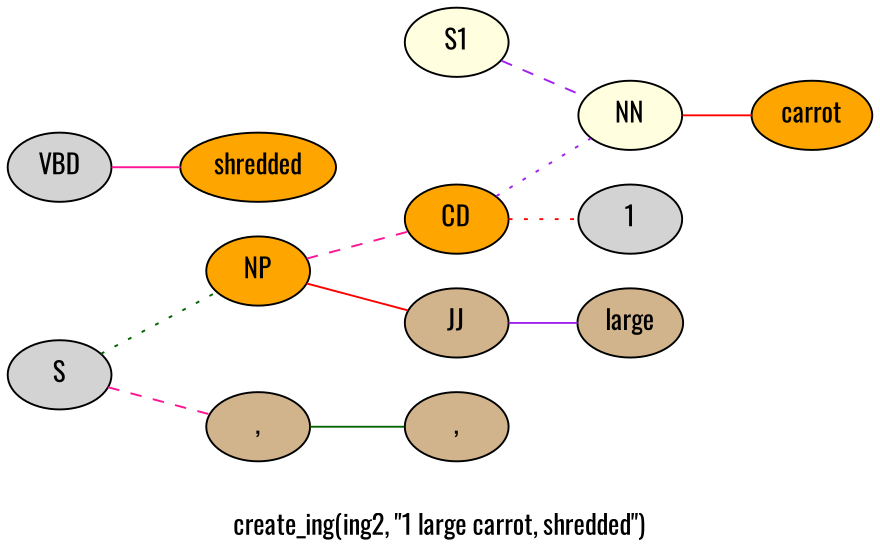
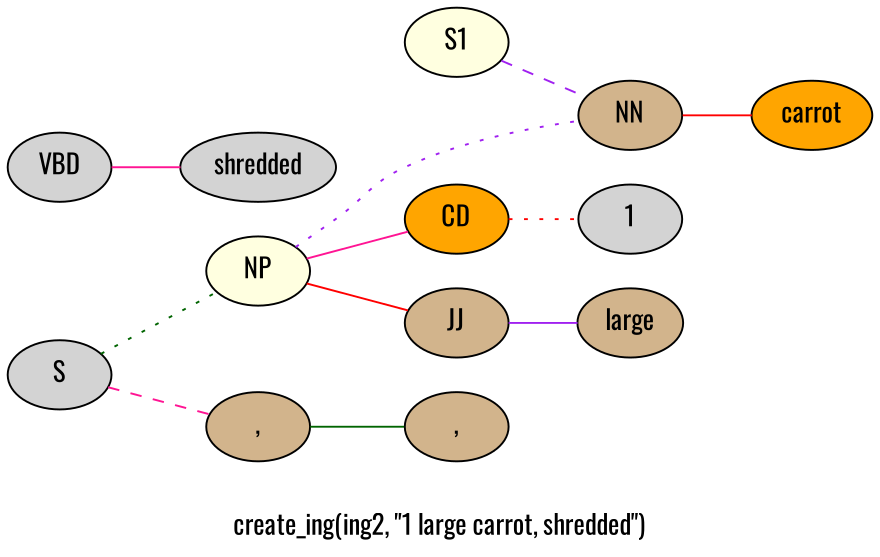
node "NN": fillcolor lightyellow -> tan
node "shredded": fillcolor orange -> lightgrey
edge "NN" -- "CD": now "NN" -- "NP"
edge "CD" -- "NP": style dashed -> solid
node "NP": fillcolor orange -> lightyellow
